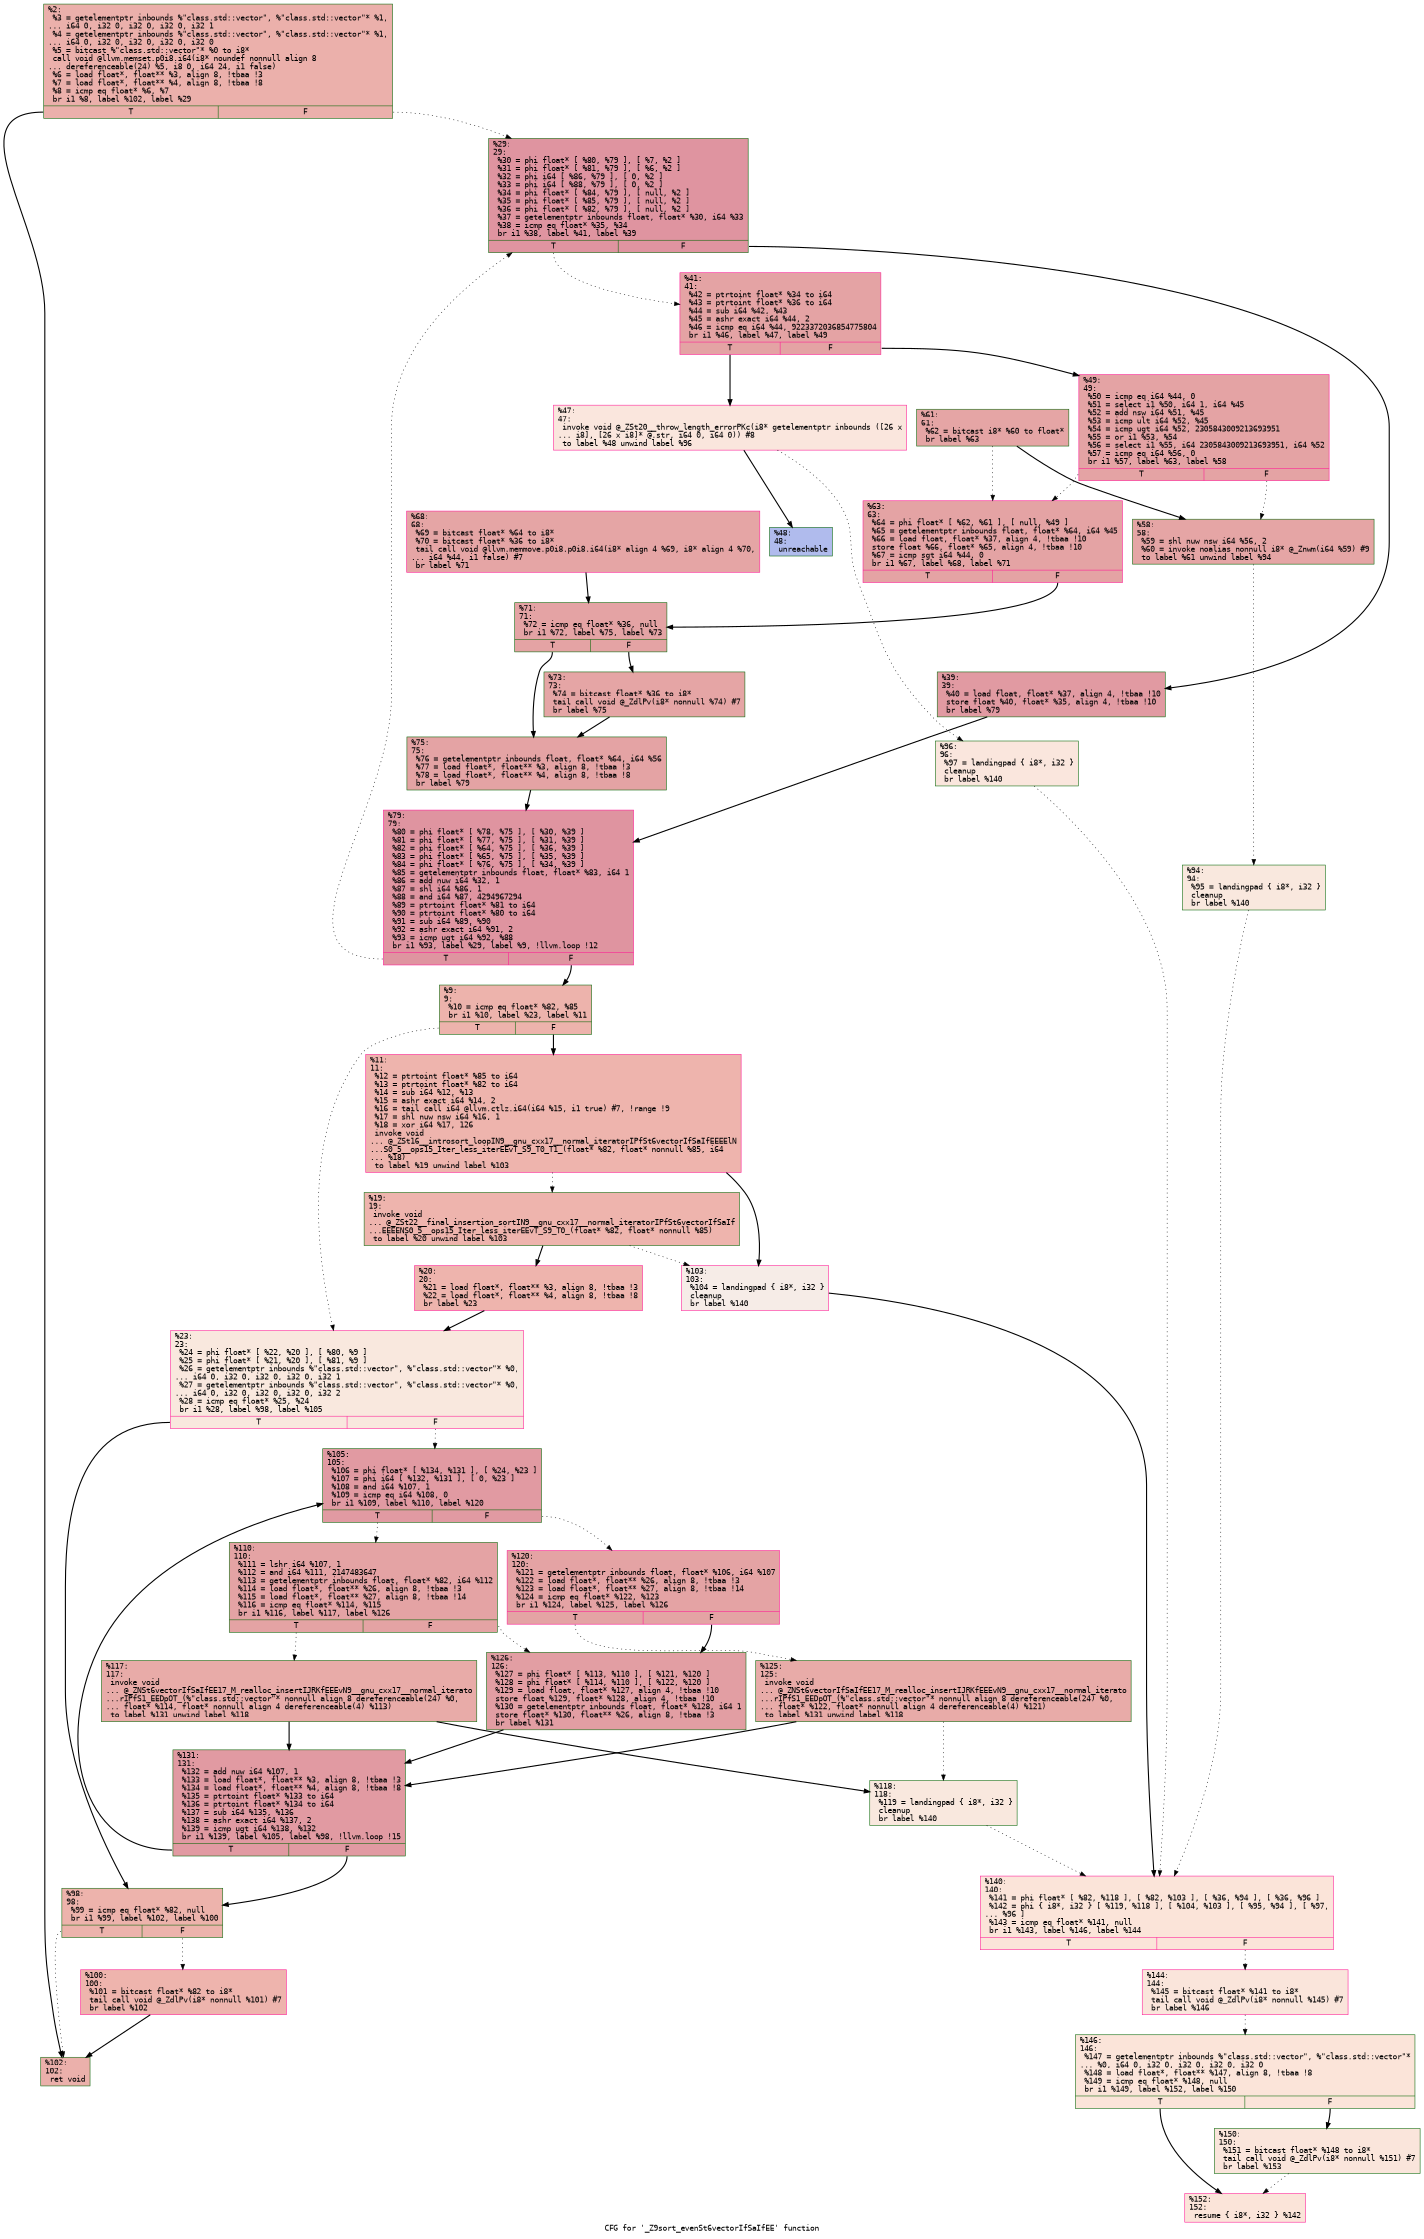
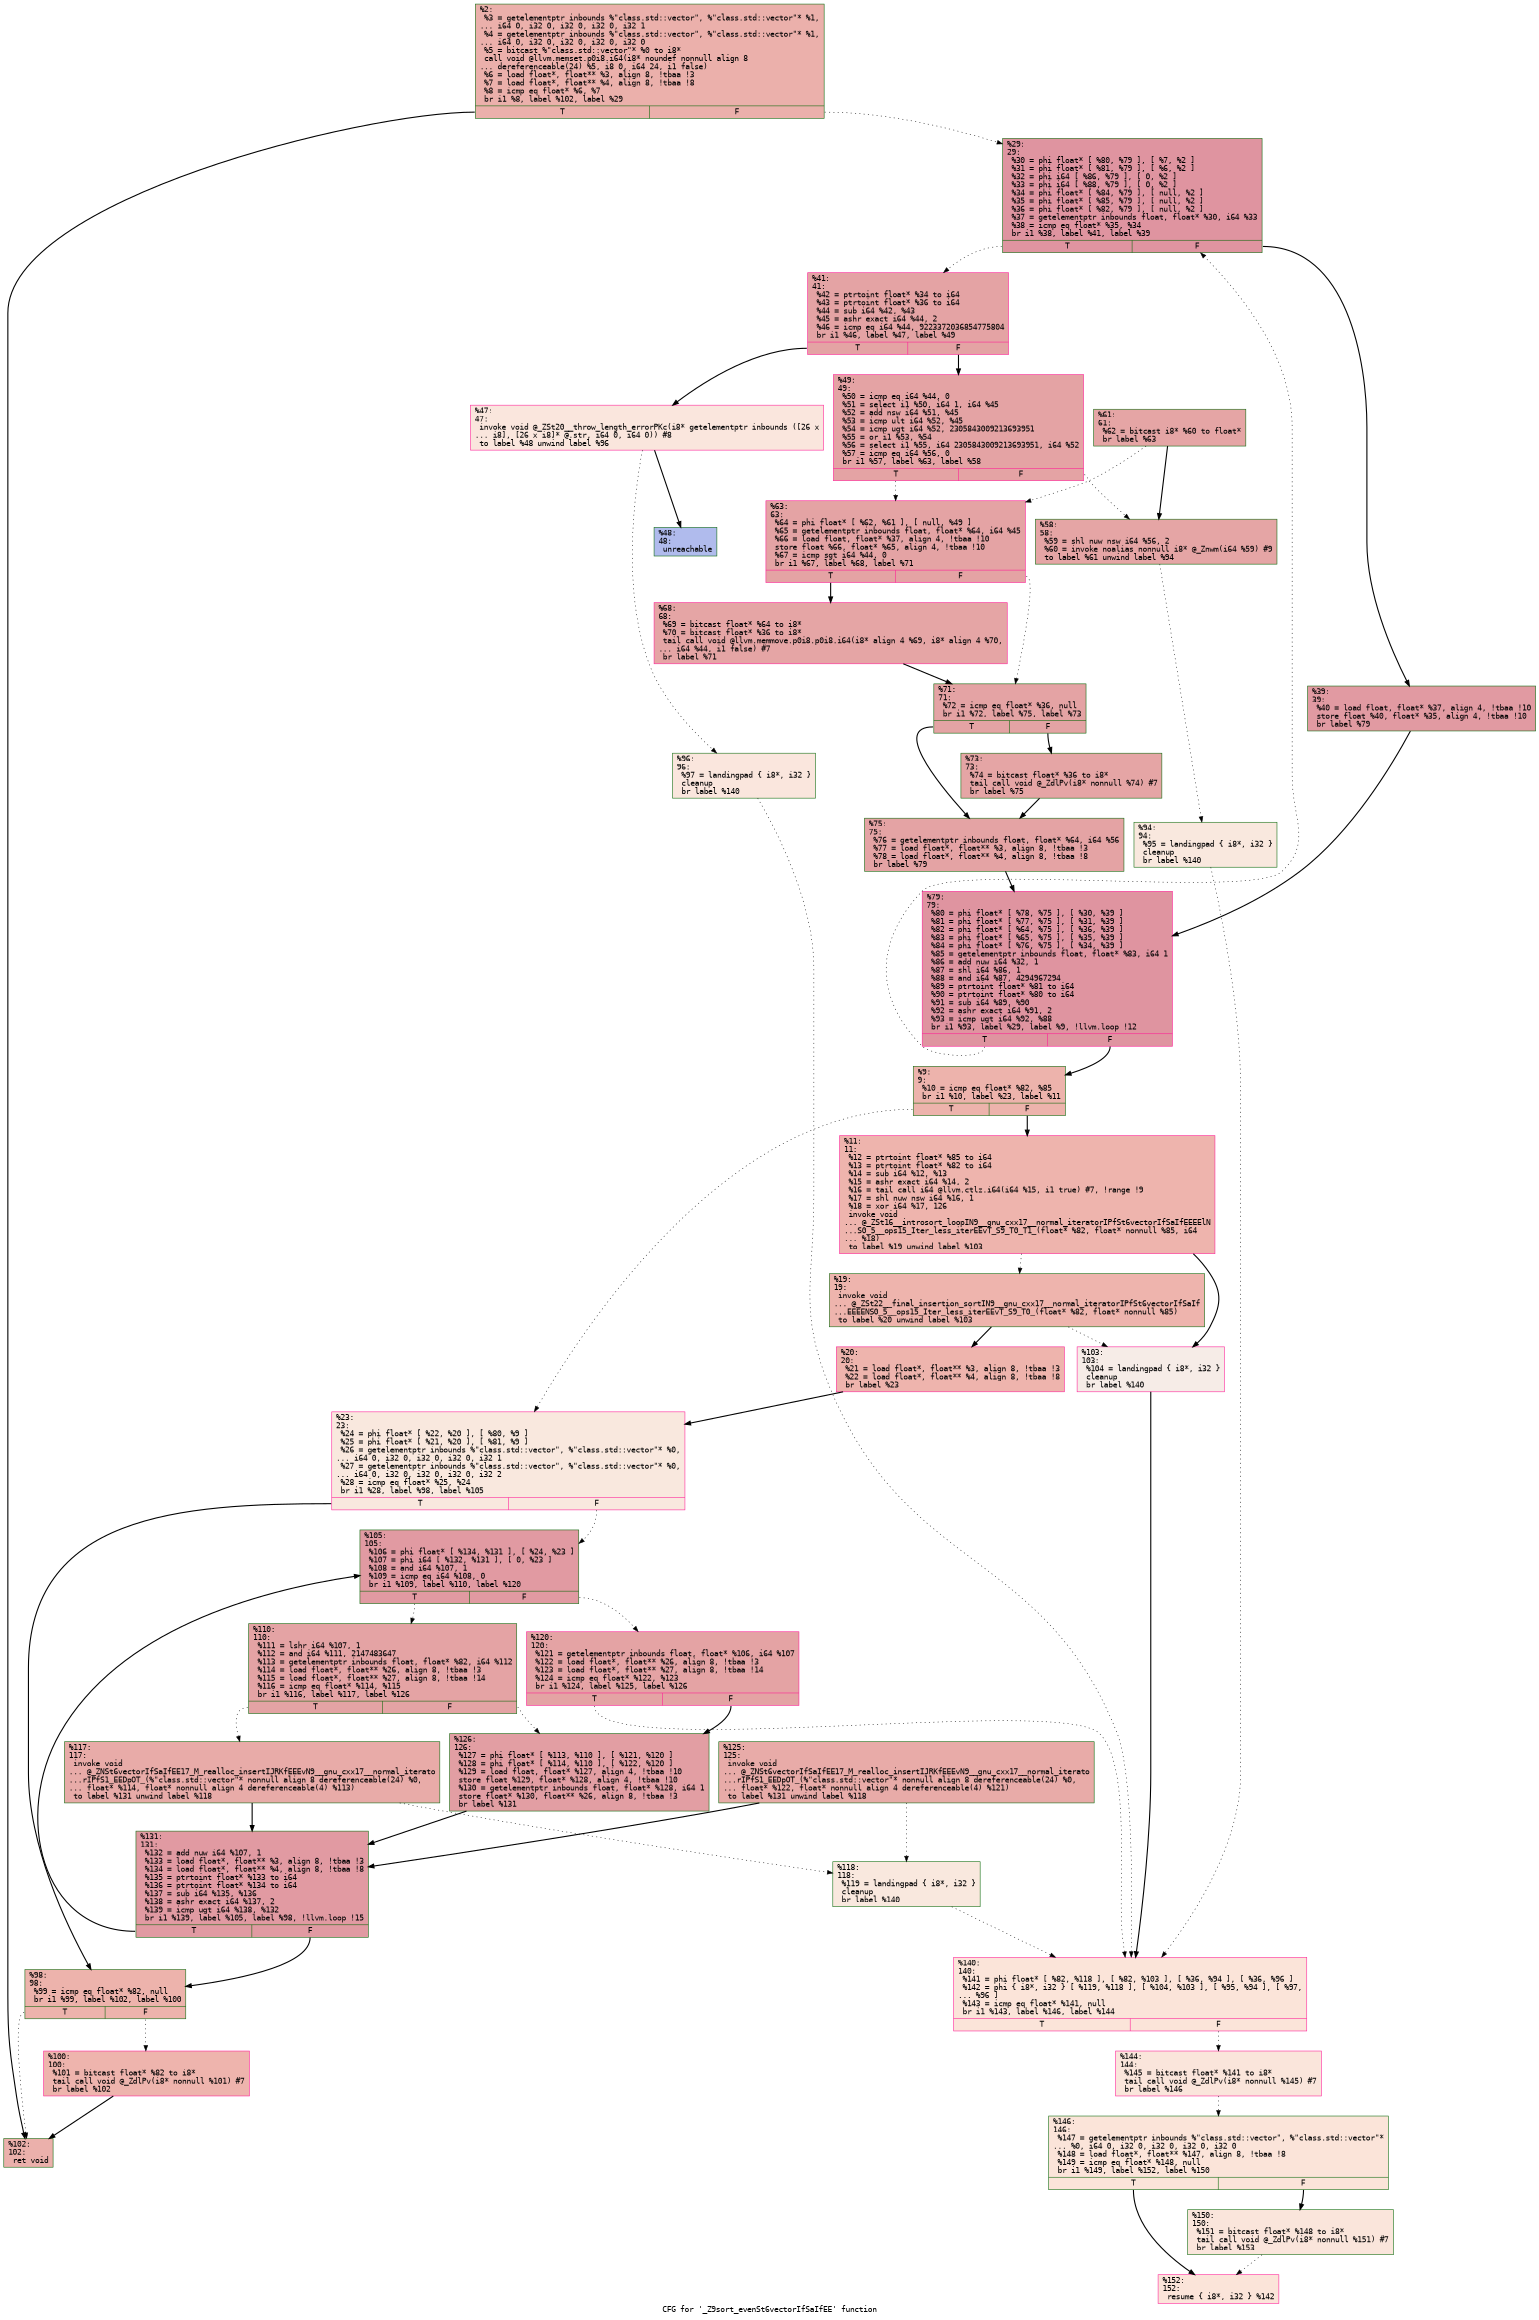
edge "%63:" -> "%68:": added
edge "%63:" -> "%71:": style bold -> dotted
edge "%120:" -> "%125:": now "%120:" -> "%140:"
edge "%117:" -> "%118:": style bold -> dotted
